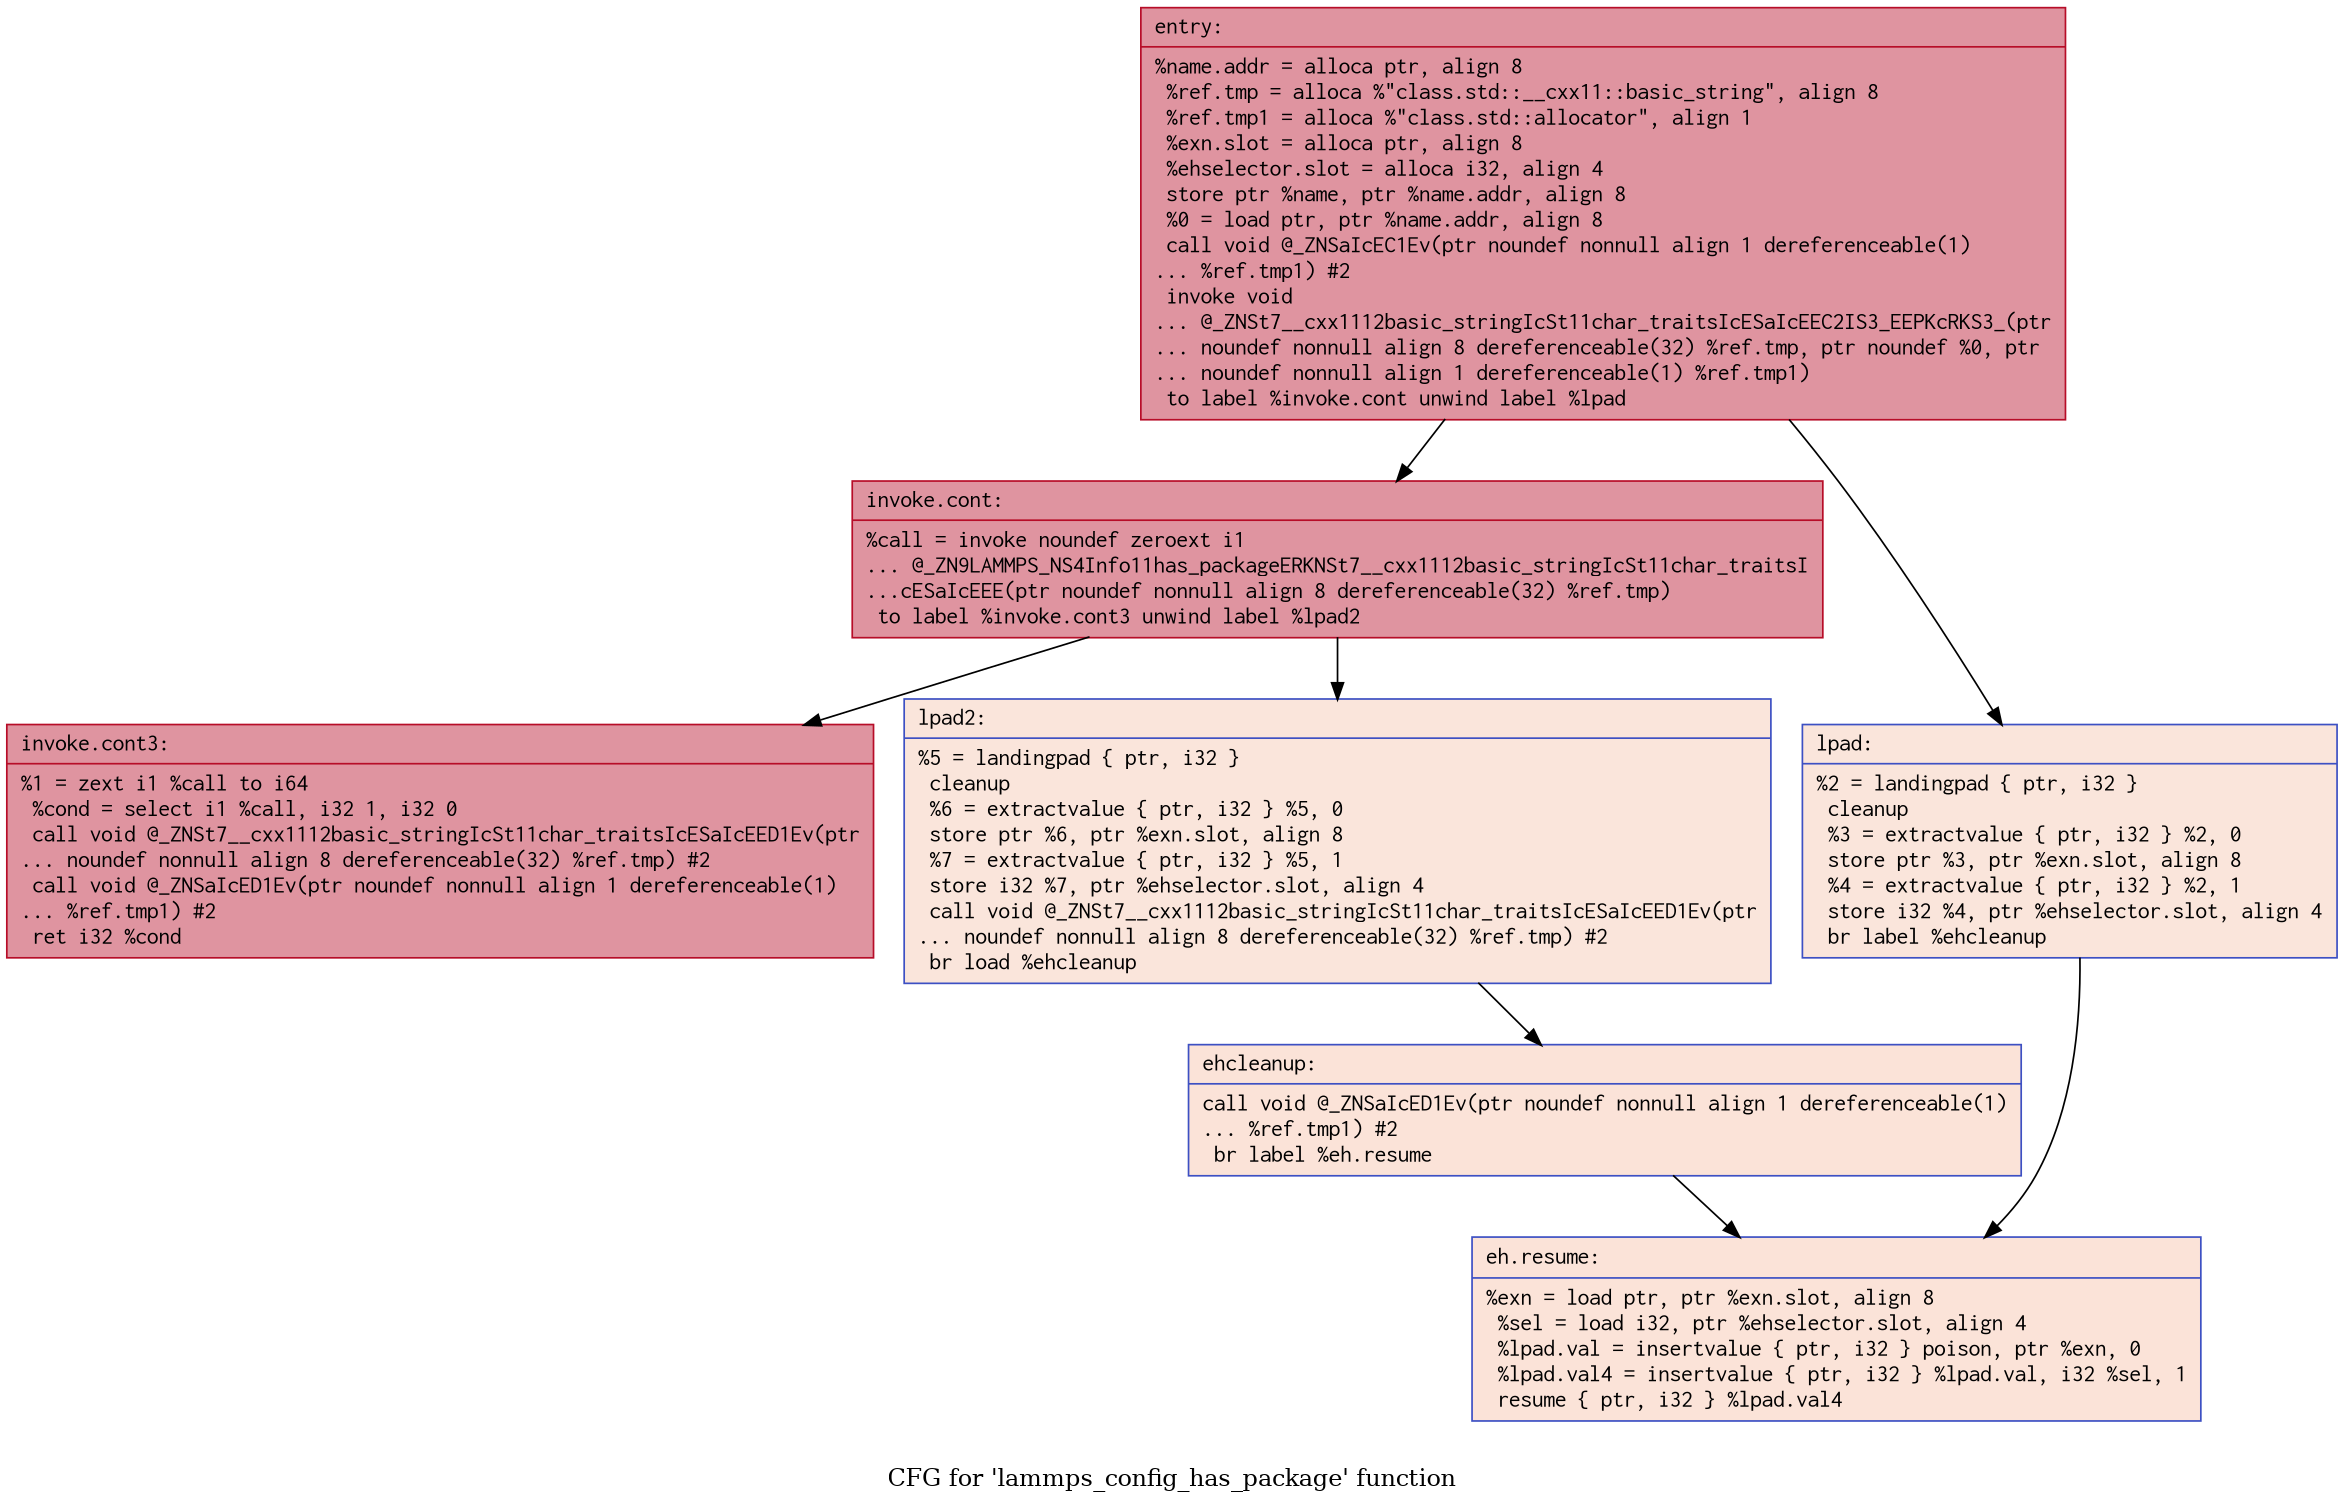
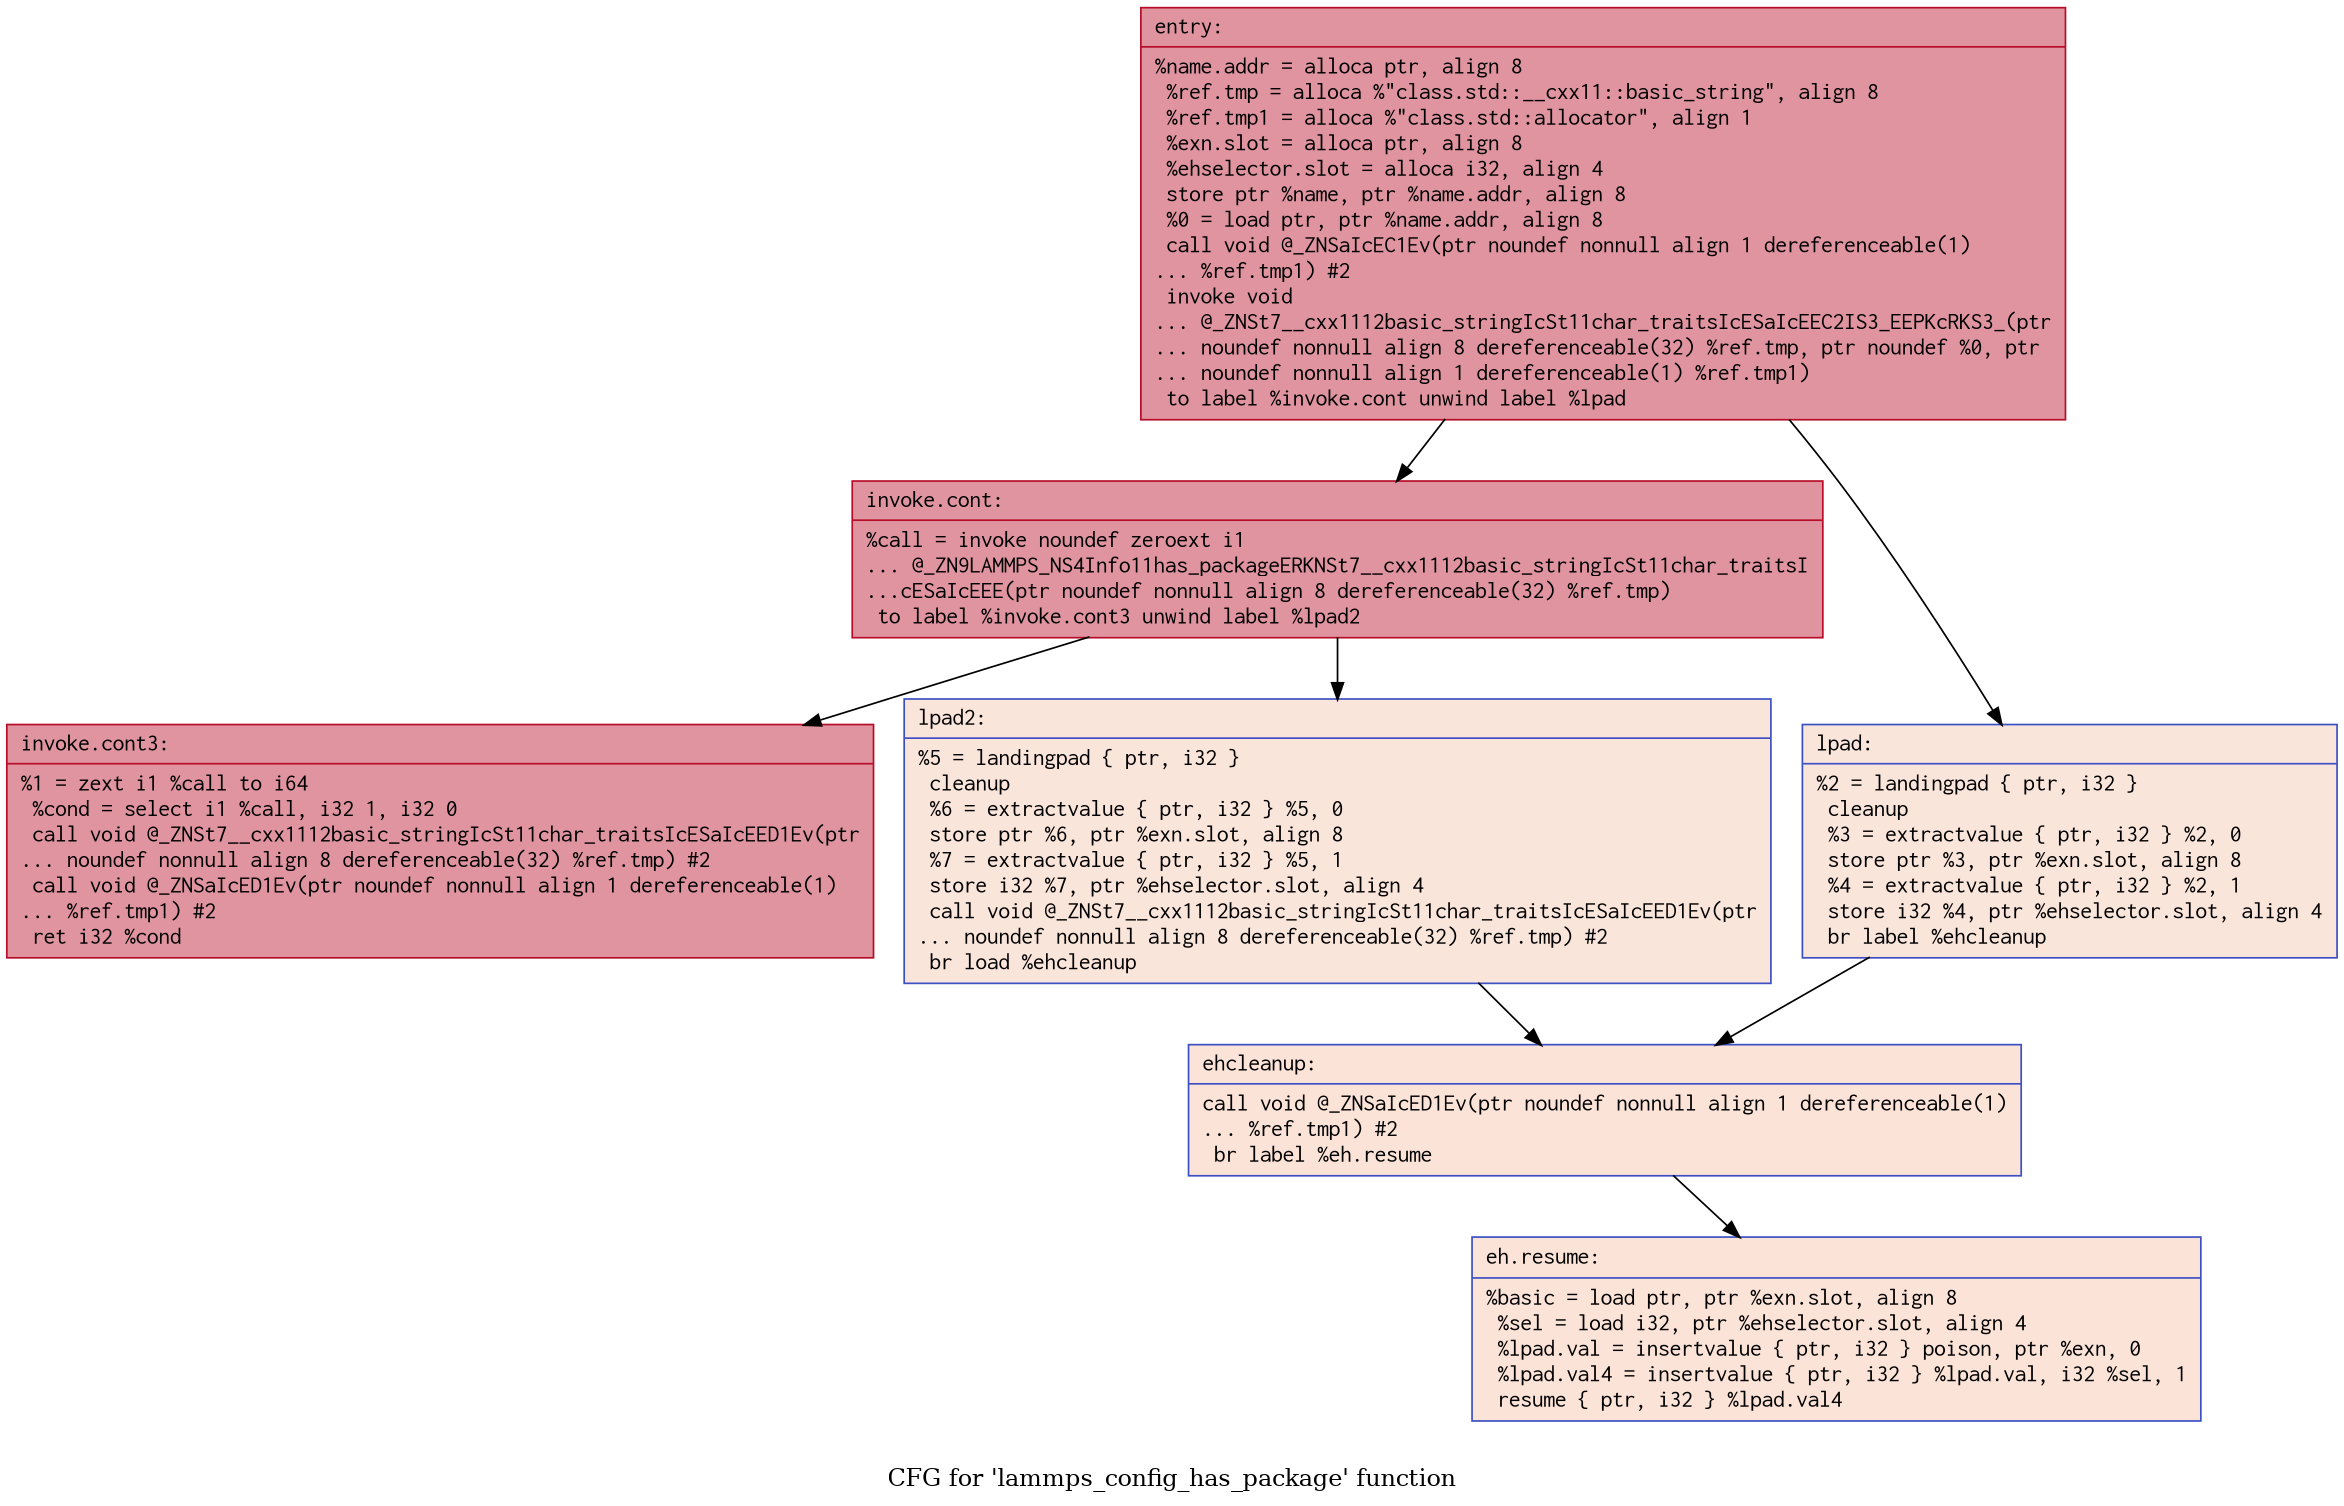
edge "lpad:" -> "eh.resume:": now "lpad:" -> "ehcleanup:"
node "eh.resume:": text "%exn = load ptr, ptr %exn.slot, align 8" -> "%basic = load ptr, ptr %exn.slot, align 8"
